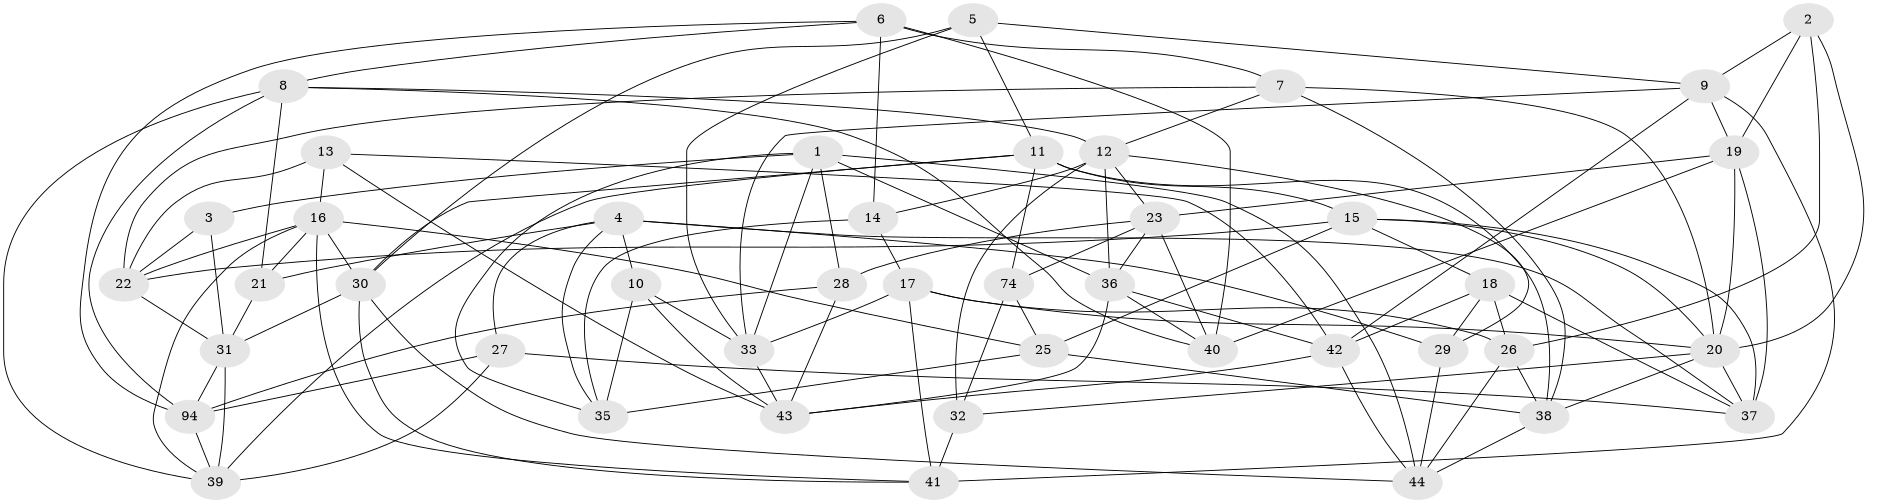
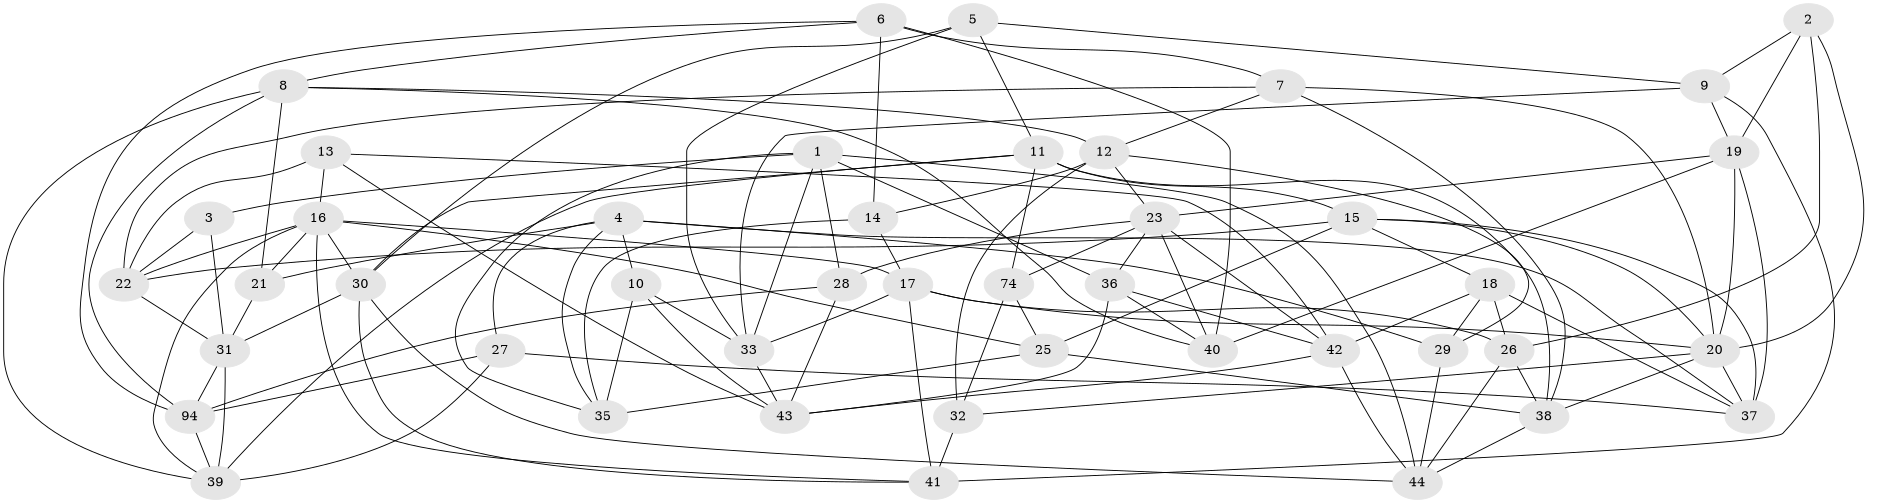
edge "12" -- "36": removed
edge "9" -- "42": now "23" -- "42"
edge "16" -- "17": added
